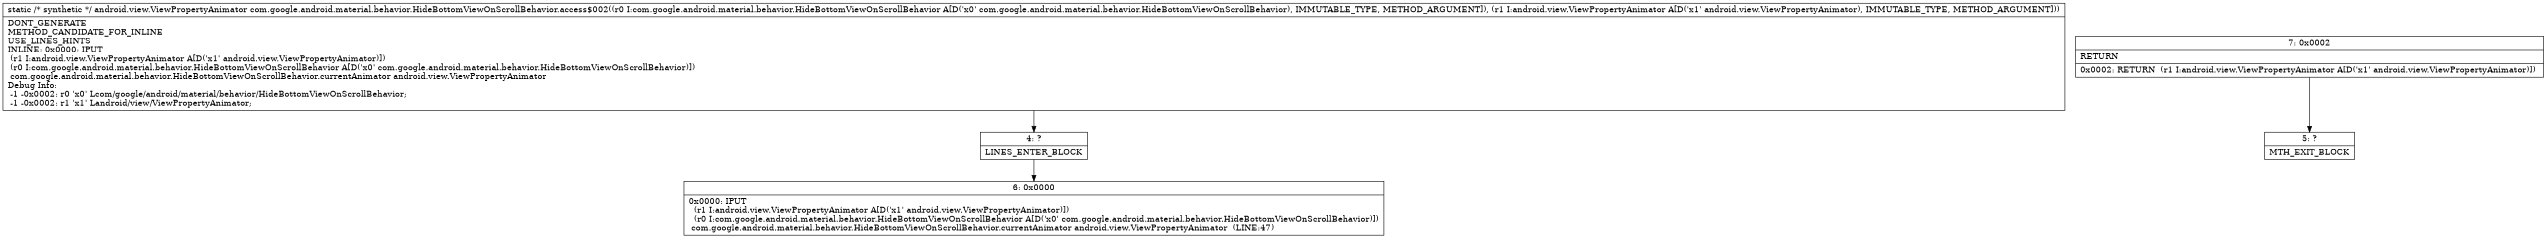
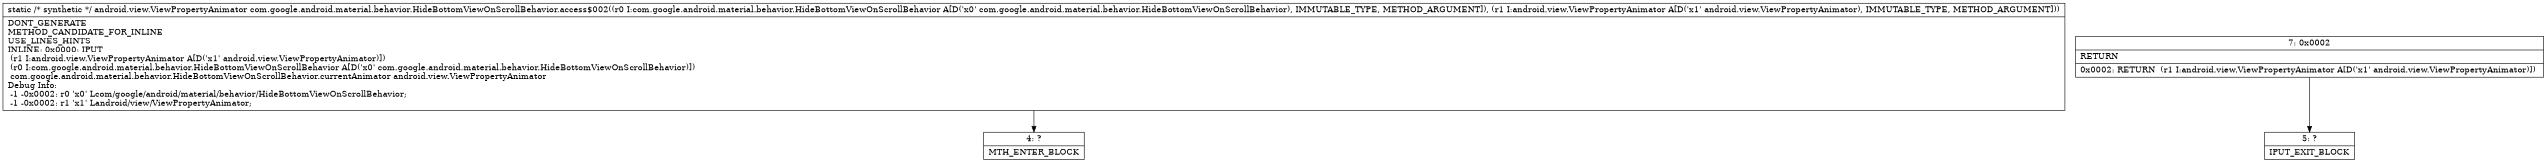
node "4: ?": text "LINES_ENTER_BLOCK" -> "MTH_ENTER_BLOCK"
node "5: ?": text "MTH_EXIT_BLOCK" -> "IPUT_EXIT_BLOCK"
node "6: 0x0000": removed
